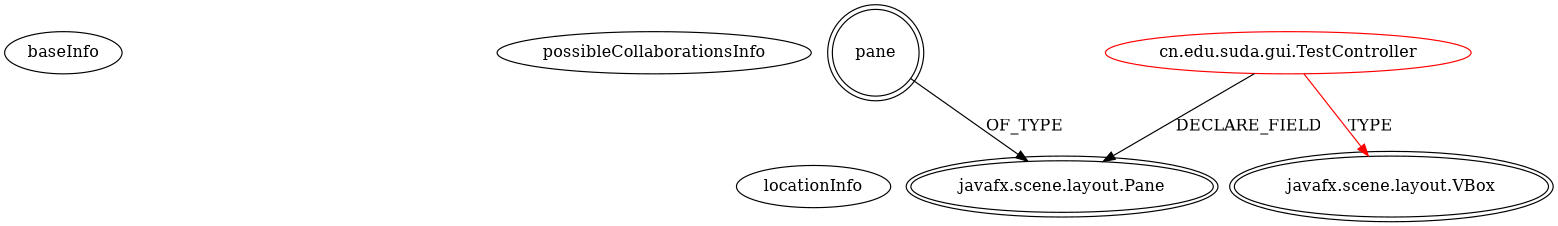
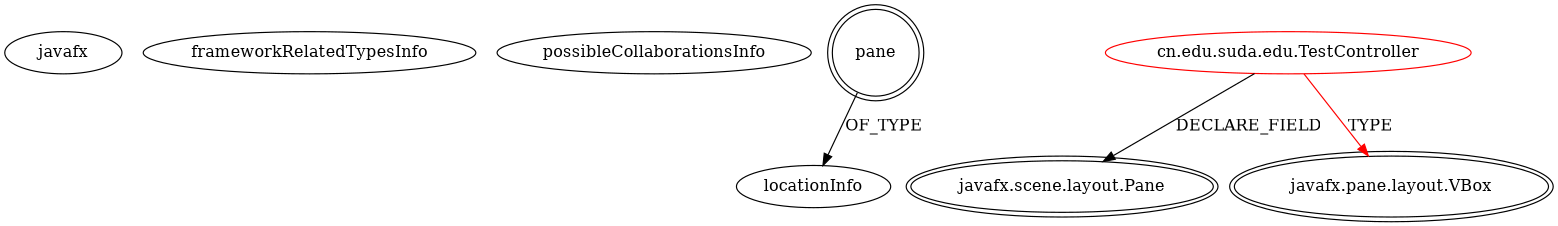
node "baseInfo": label "baseInfo" -> "javafx"
node "frameworkRelatedTypesInfo": added
node "cn.edu.suda.gui.TestController": label "cn.edu.suda.gui.TestController" -> "cn.edu.suda.edu.TestController"
edge "pane" -> "javafx.scene.layout.Pane": now "pane" -> "locationInfo"
node "javafx.scene.layout.VBox": label "javafx.scene.layout.VBox" -> "javafx.pane.layout.VBox"
